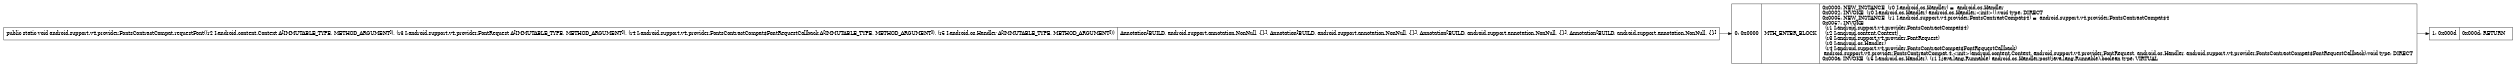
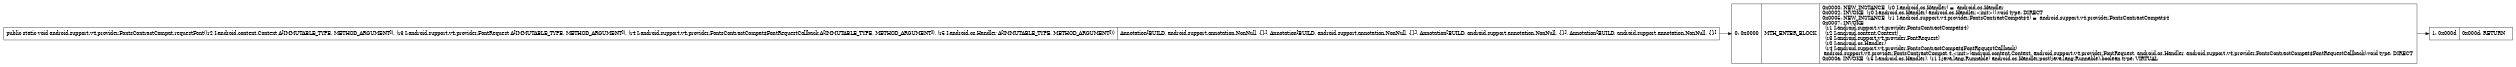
node "0: 0x0000": text "0x0057: INVOKE" -> "0x0007: INVOKE"
